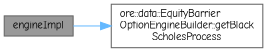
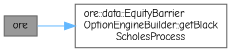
node "engineImpl": label "engineImpl" -> "ore"
